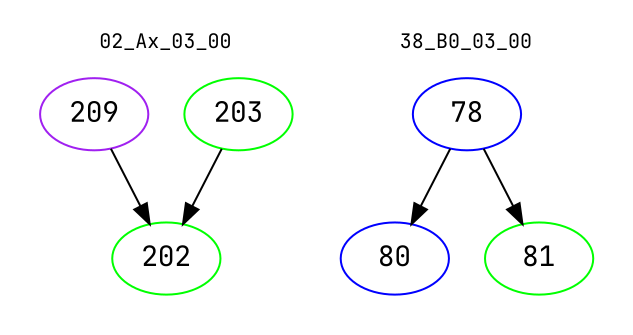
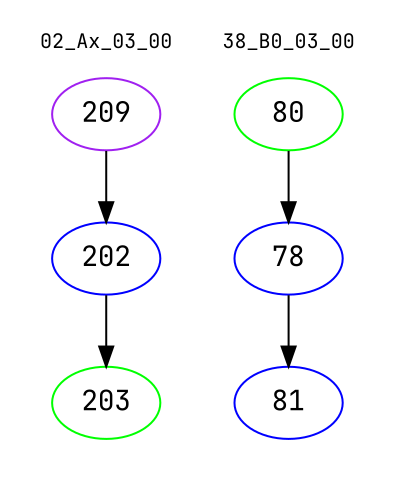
edge "203" -> "202": reversed
edge "78" -> "80": reversed
node "202": color green -> blue
node "80": color blue -> green
node "81": color green -> blue
